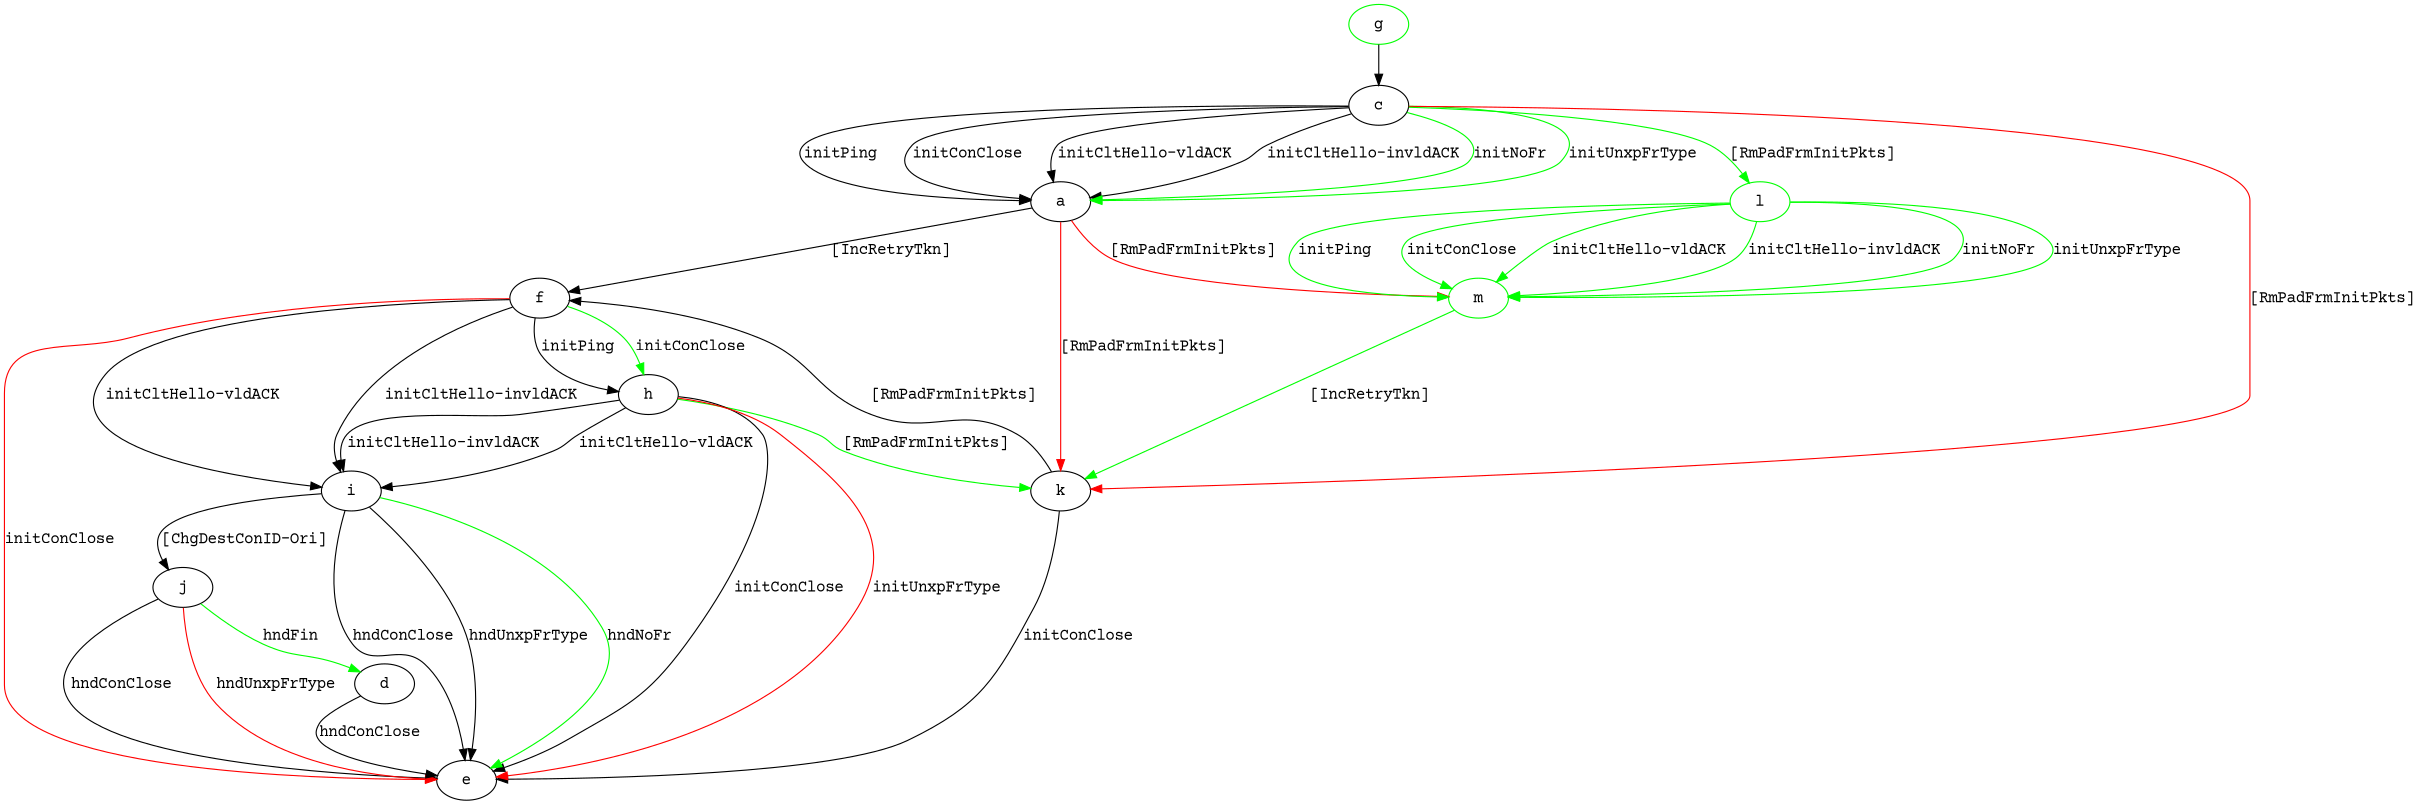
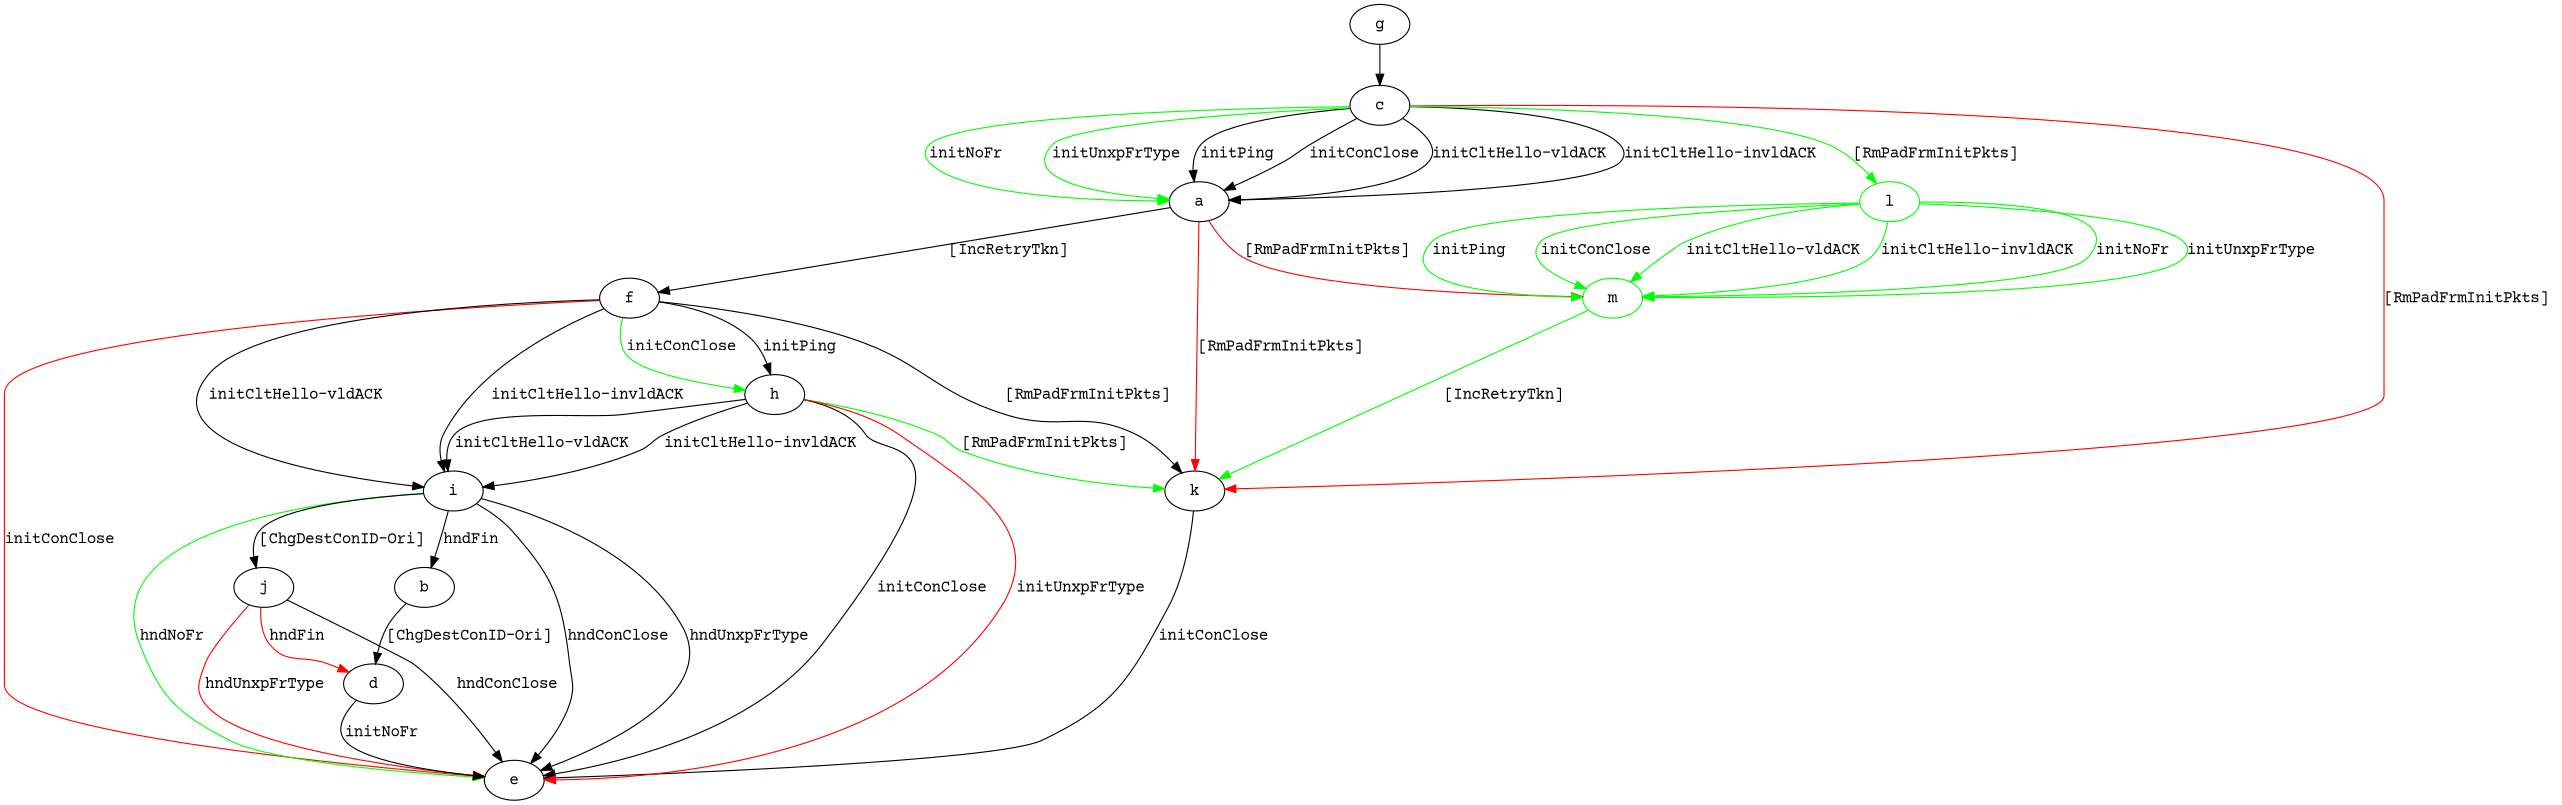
node "g": color green -> black
edge "k" -> "f": reversed
node "b": added
edge "j" -> "d": color green -> red
edge "d" -> "e": label "hndConClose " -> "initNoFr "
